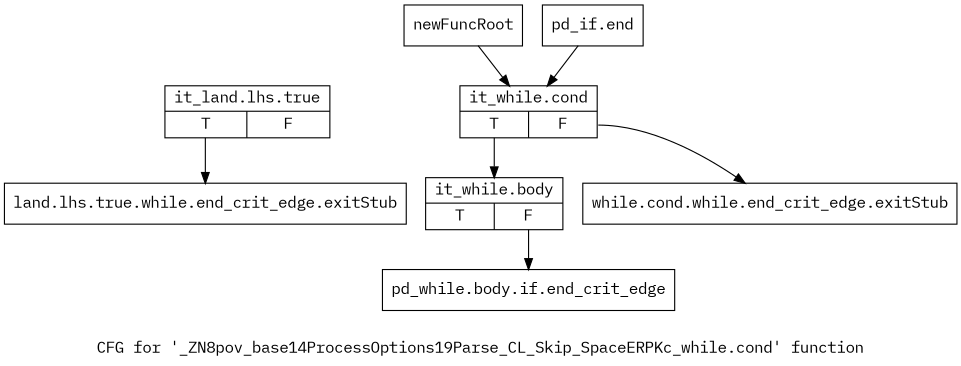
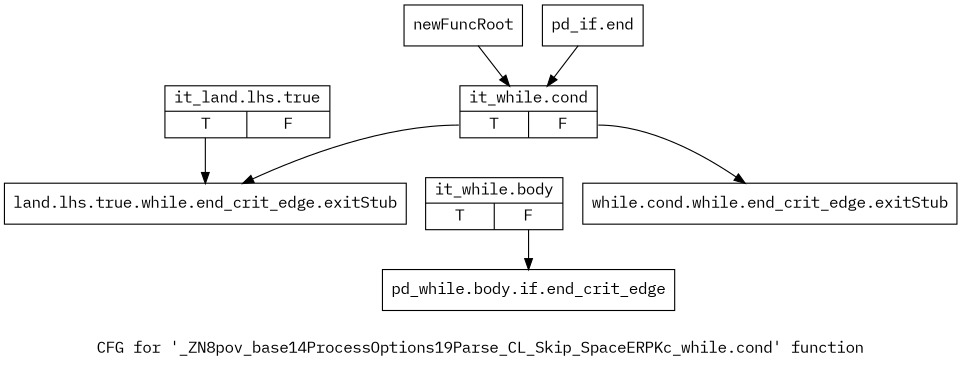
edge "it_while.cond" -> "it_while.body": now "it_while.cond" -> "land.lhs.true.while.end_crit_edge.exitStub"
